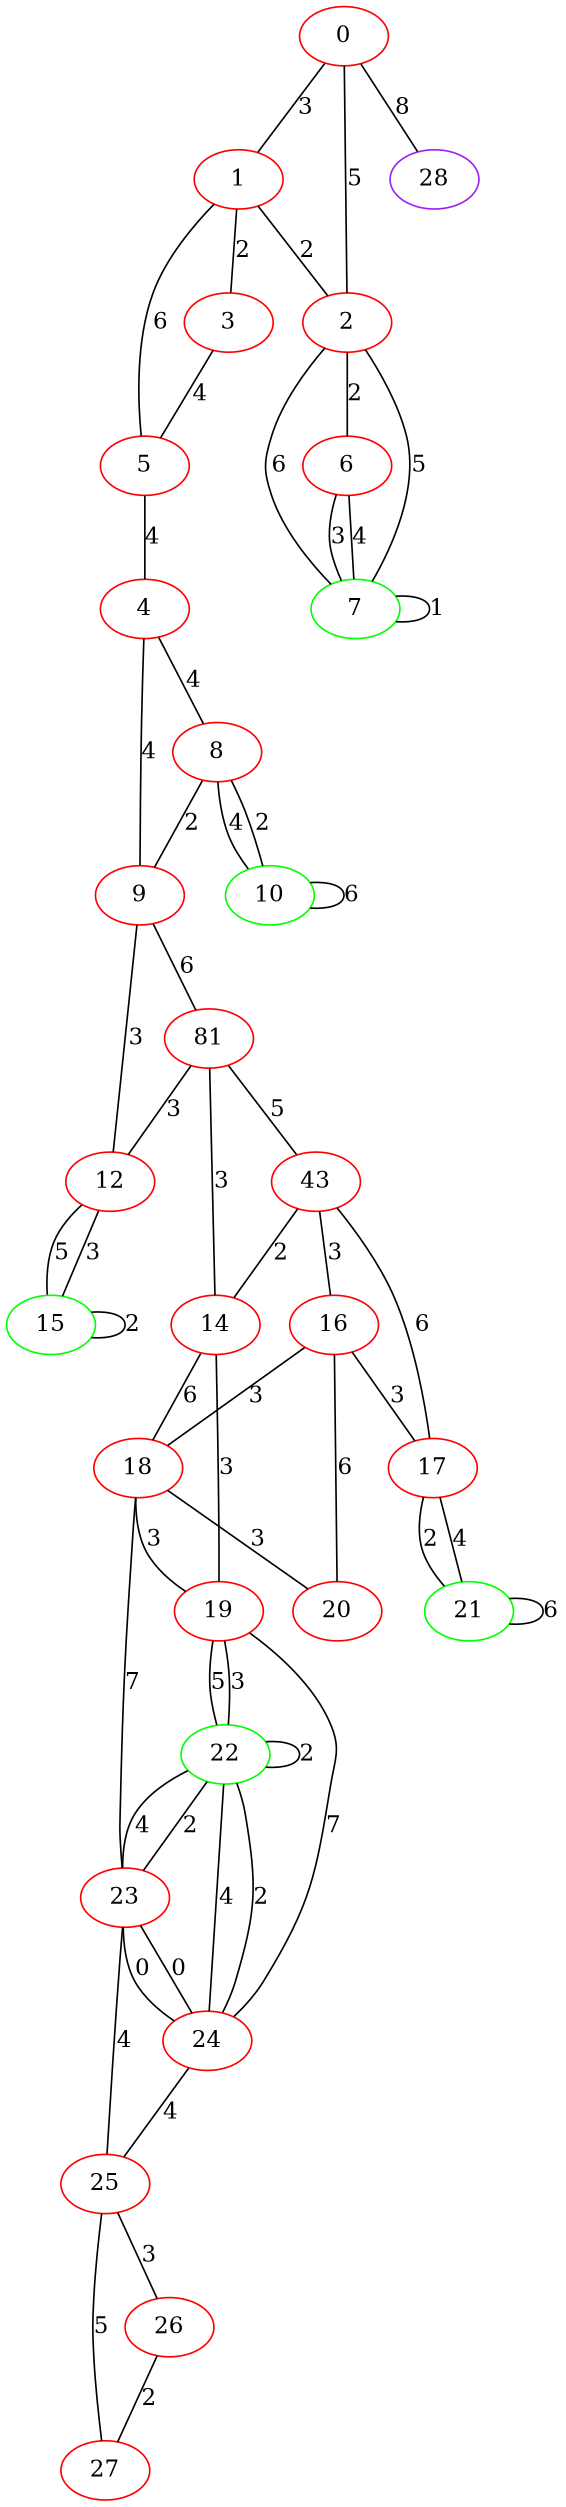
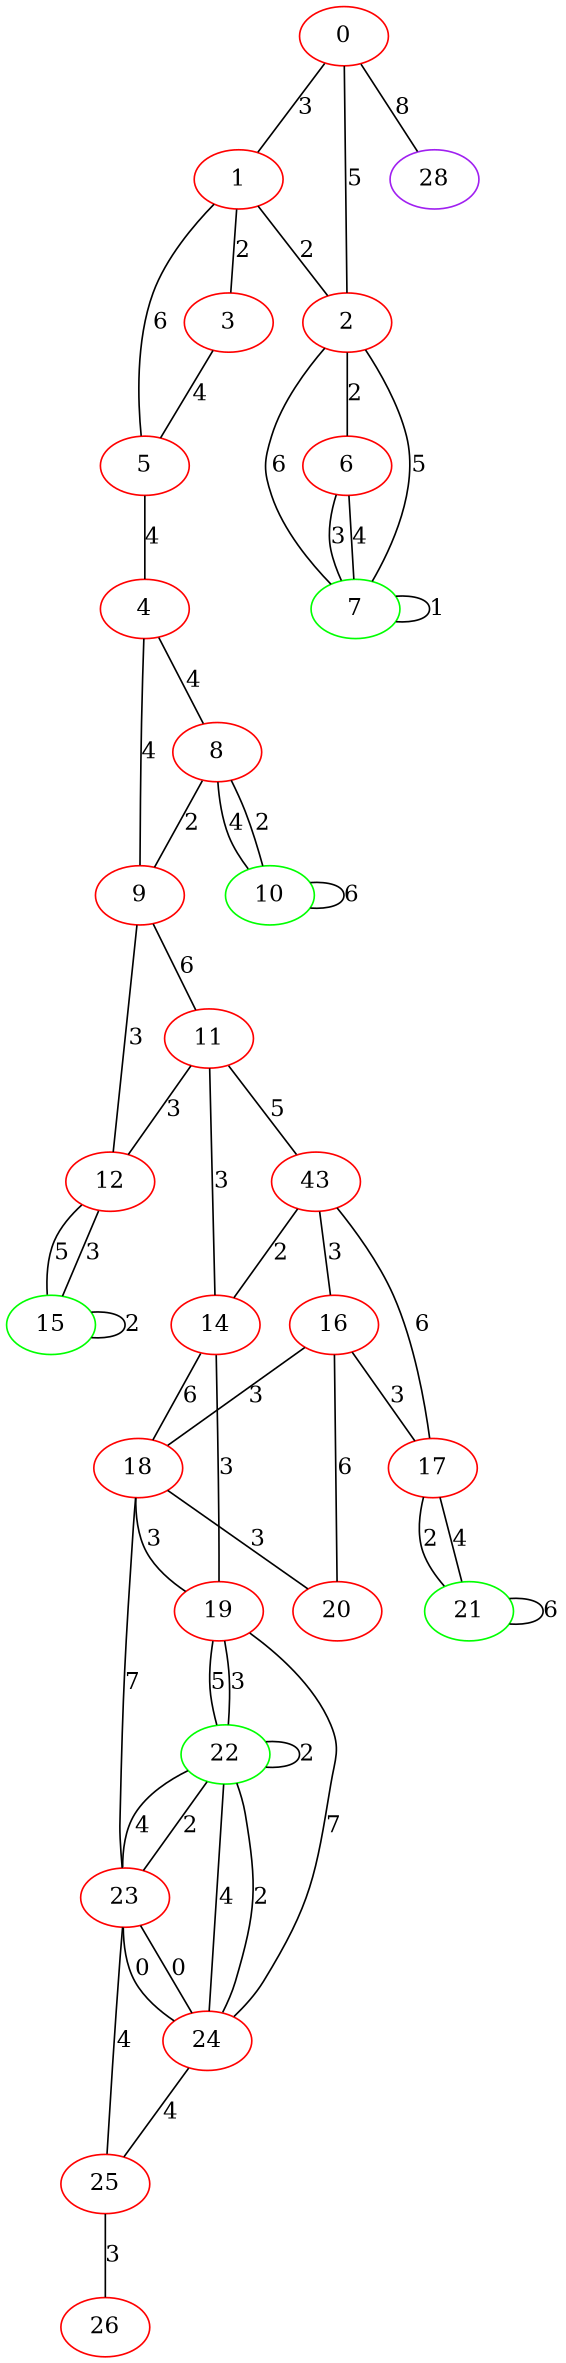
node "81": label "81" -> "11"
node "27": removed
